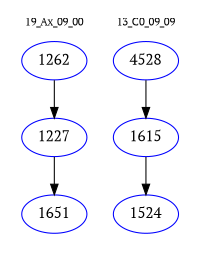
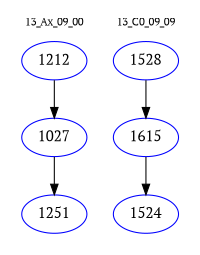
cluster "19_Ax_09_00": label "19_Ax_09_00" -> "13_Ax_09_00"
node "1262": label "1262" -> "1212"
node "4528": label "4528" -> "1528"
node "1227": label "1227" -> "1027"
node "1651": label "1651" -> "1251"
